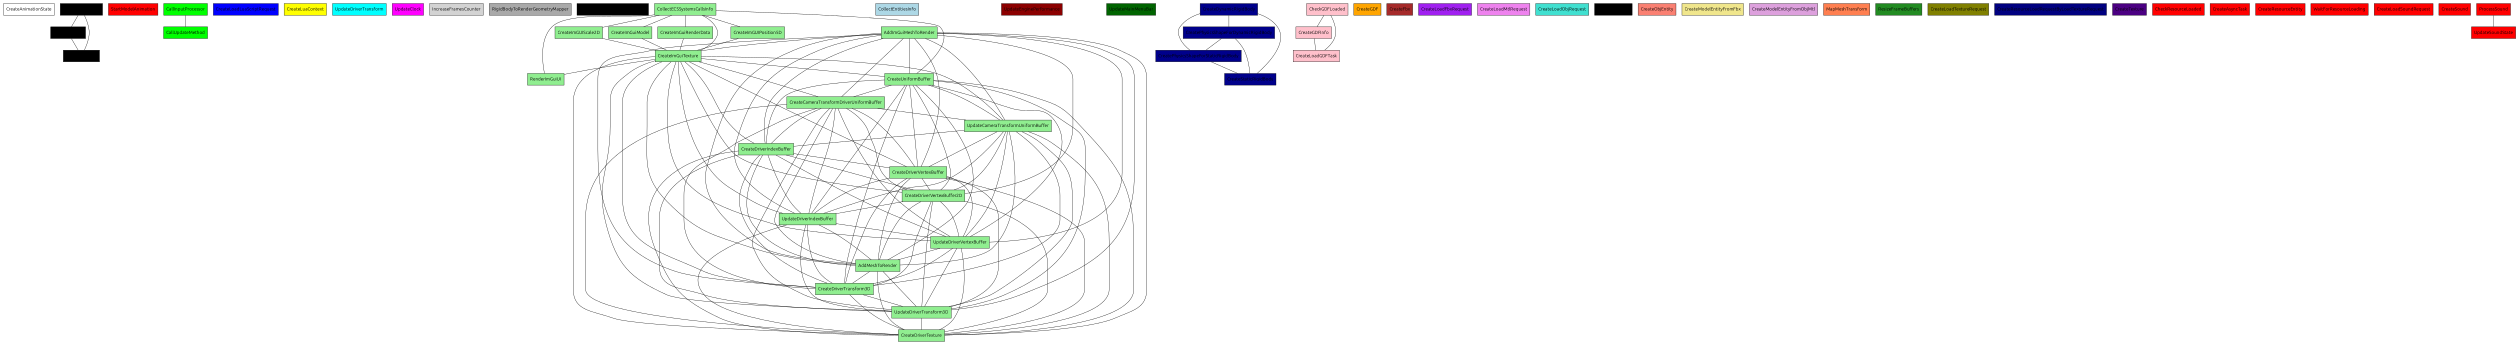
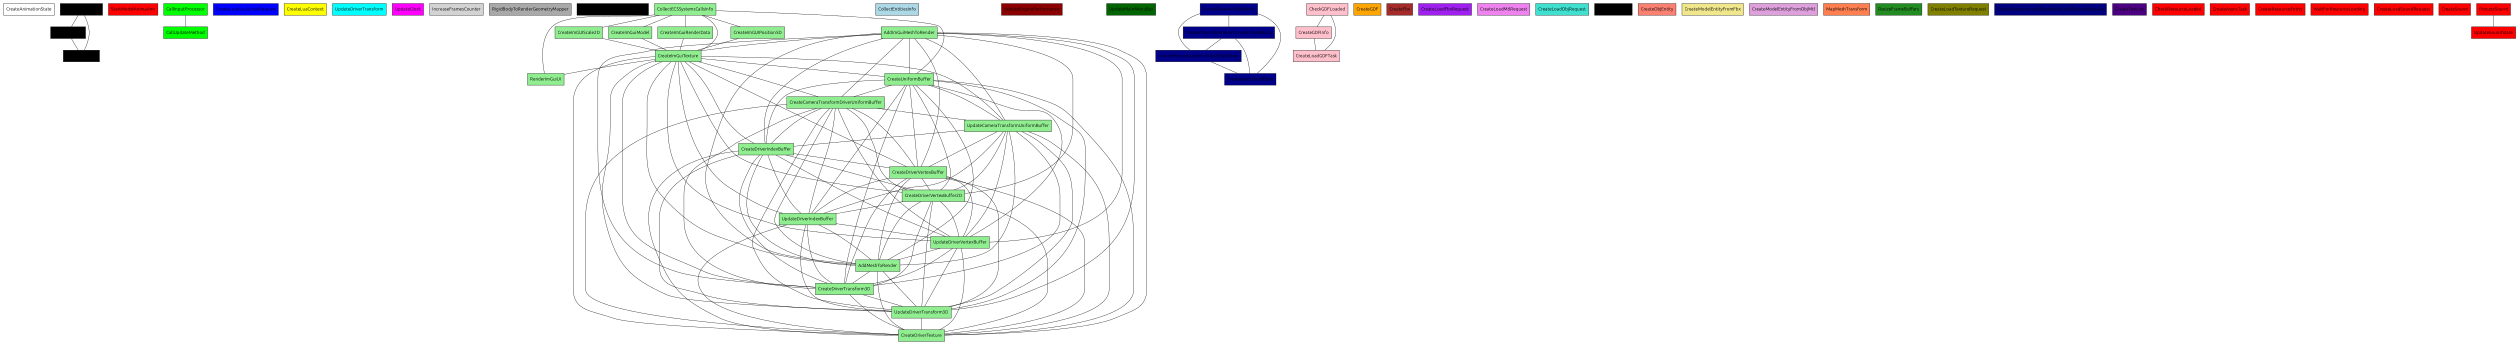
edge "AddImGuiMeshToRender" -- "UpdateDriverIndexBuffer": removed
